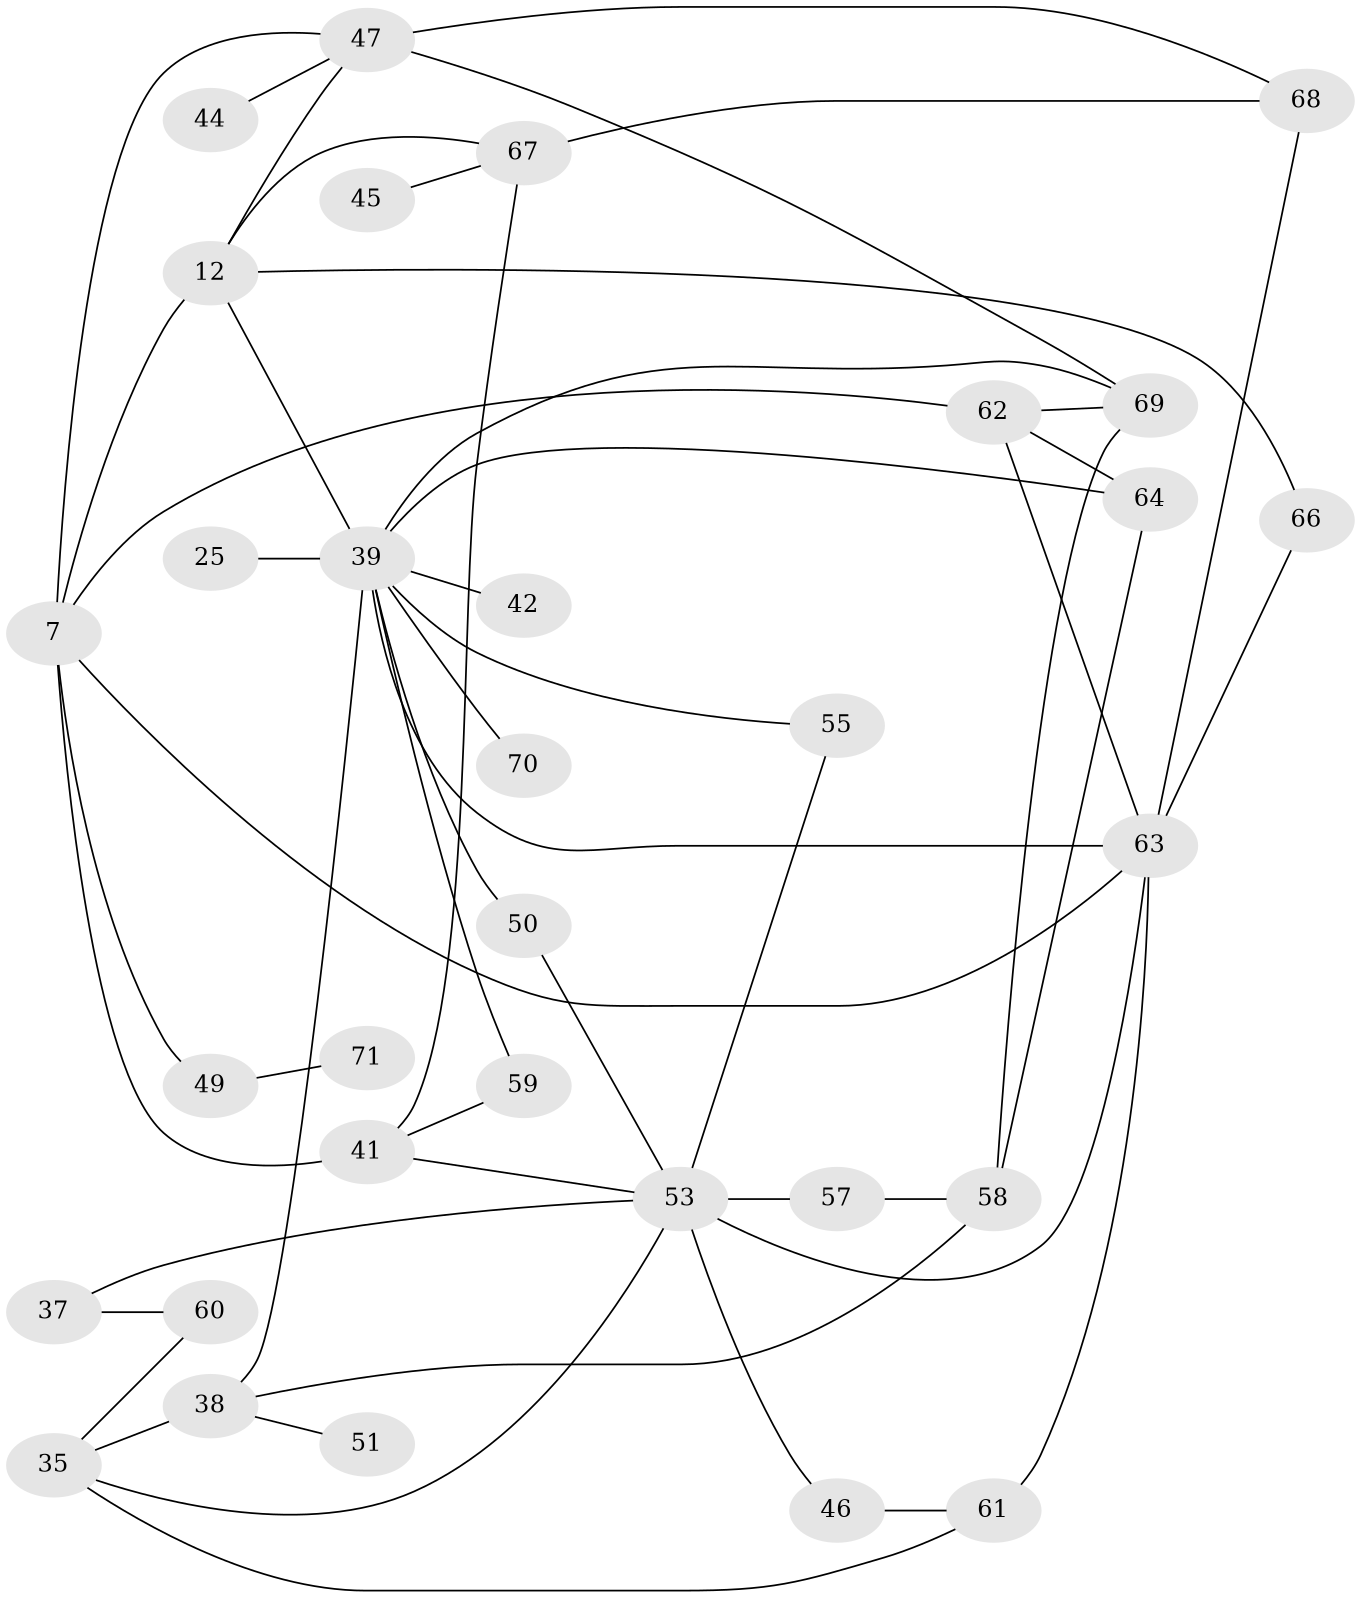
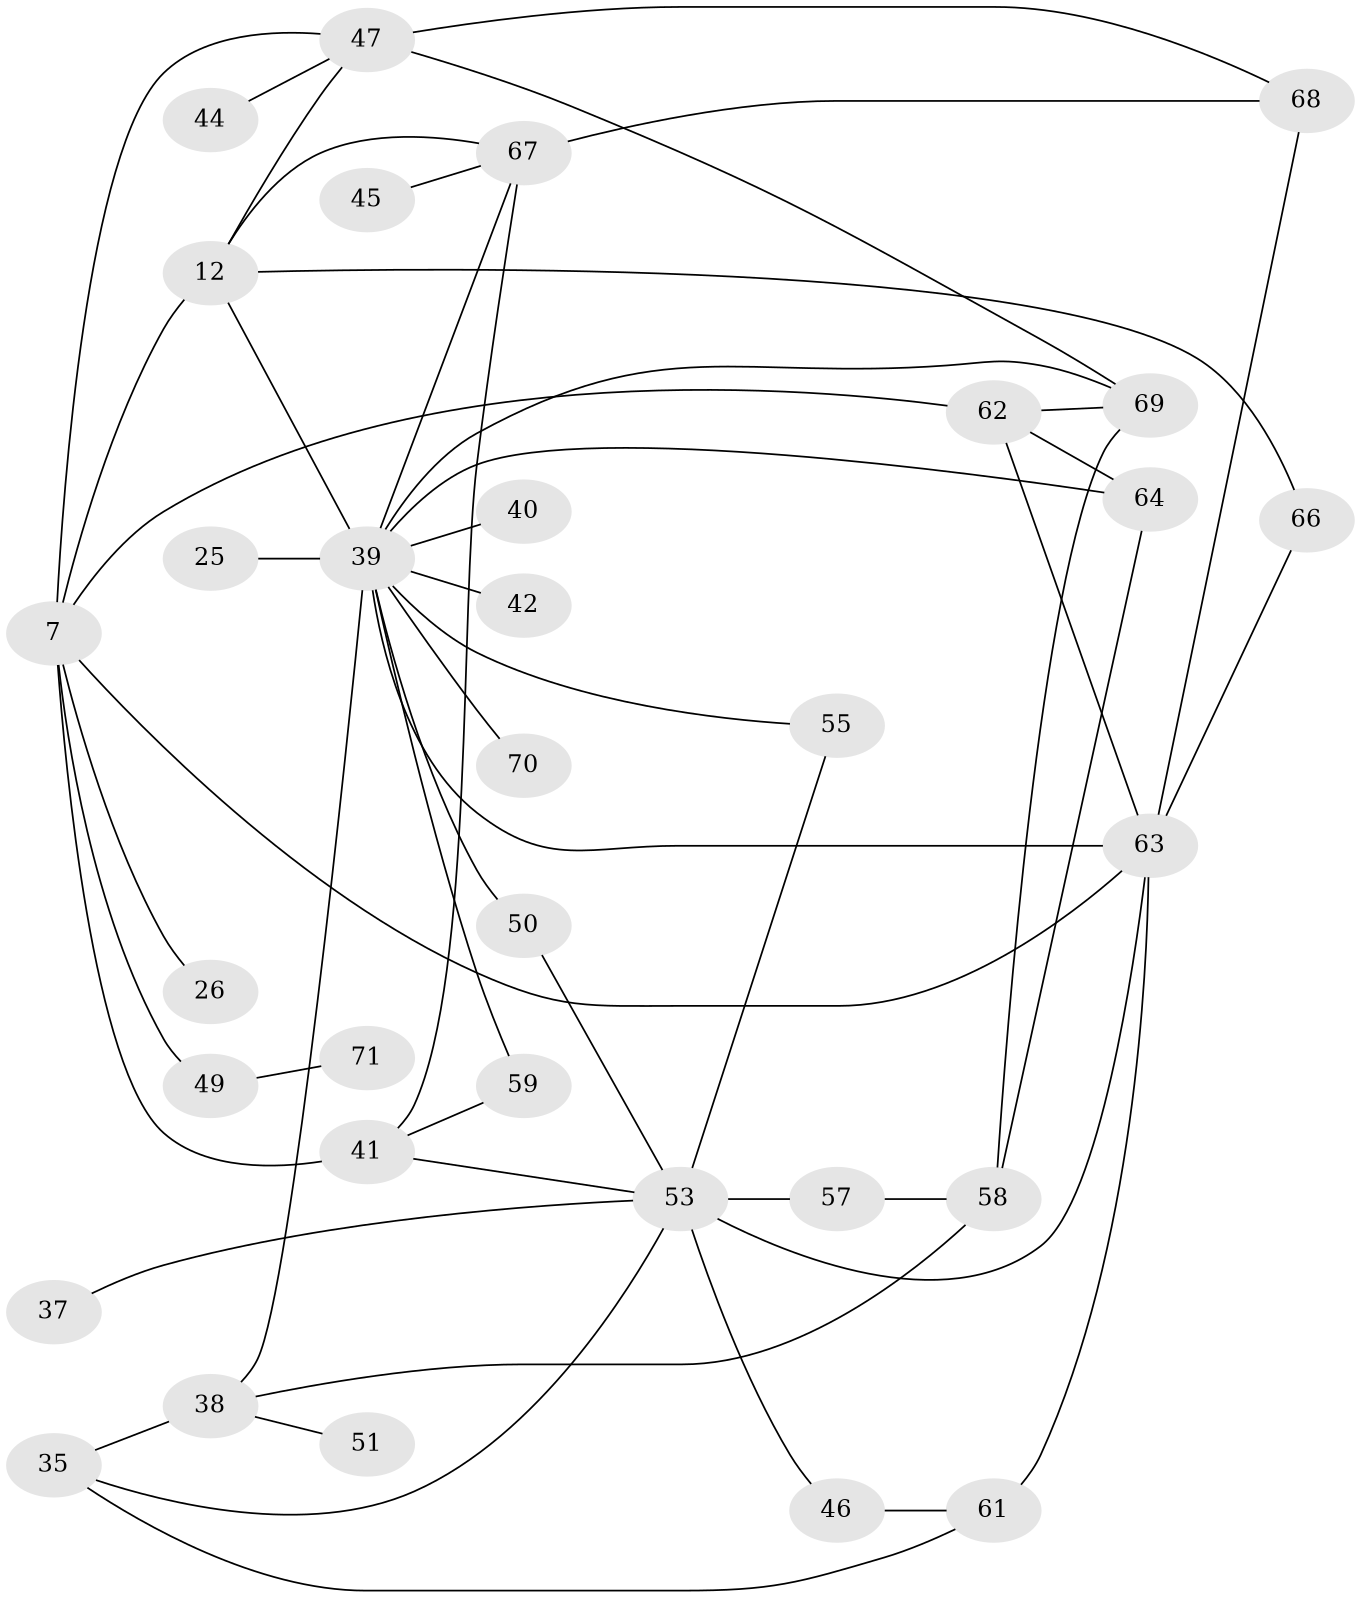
edge "67" -- "39": added
node "40": added
node "26": added
node "60": removed
